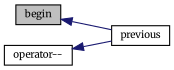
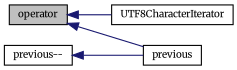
node "begin": label "begin" -> "operator"
node "UTF8CharacterIterator": added
node "operator--": label "operator--" -> "previous--"
